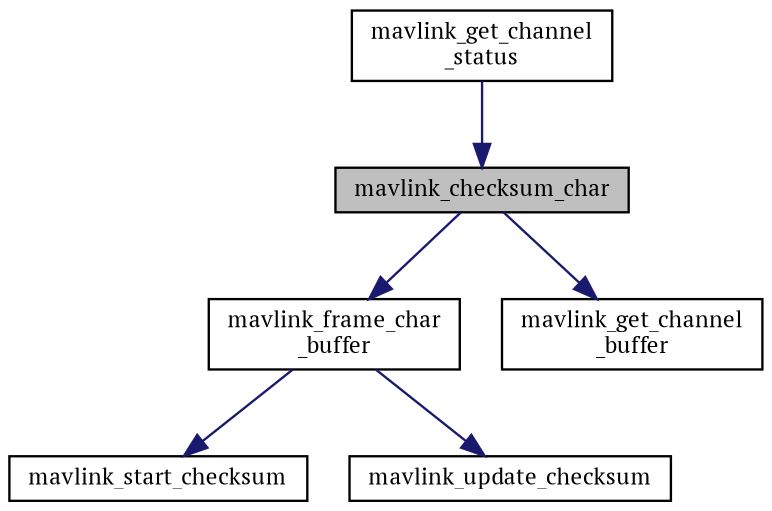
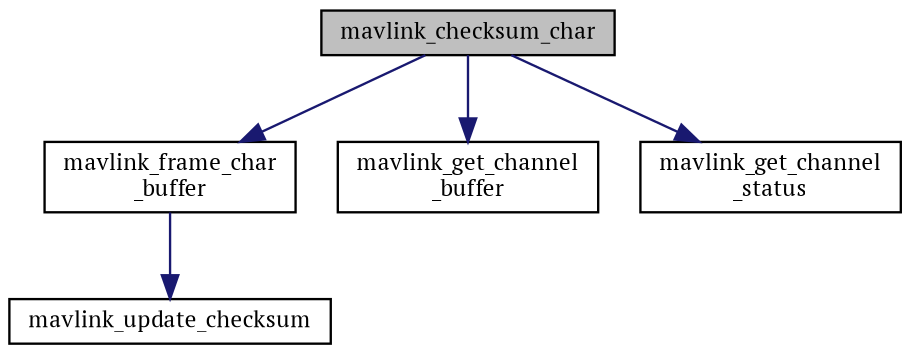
edge "mavlink_get_channel _status" -> "mavlink_checksum_char": reversed
node "mavlink_start_checksum": removed
